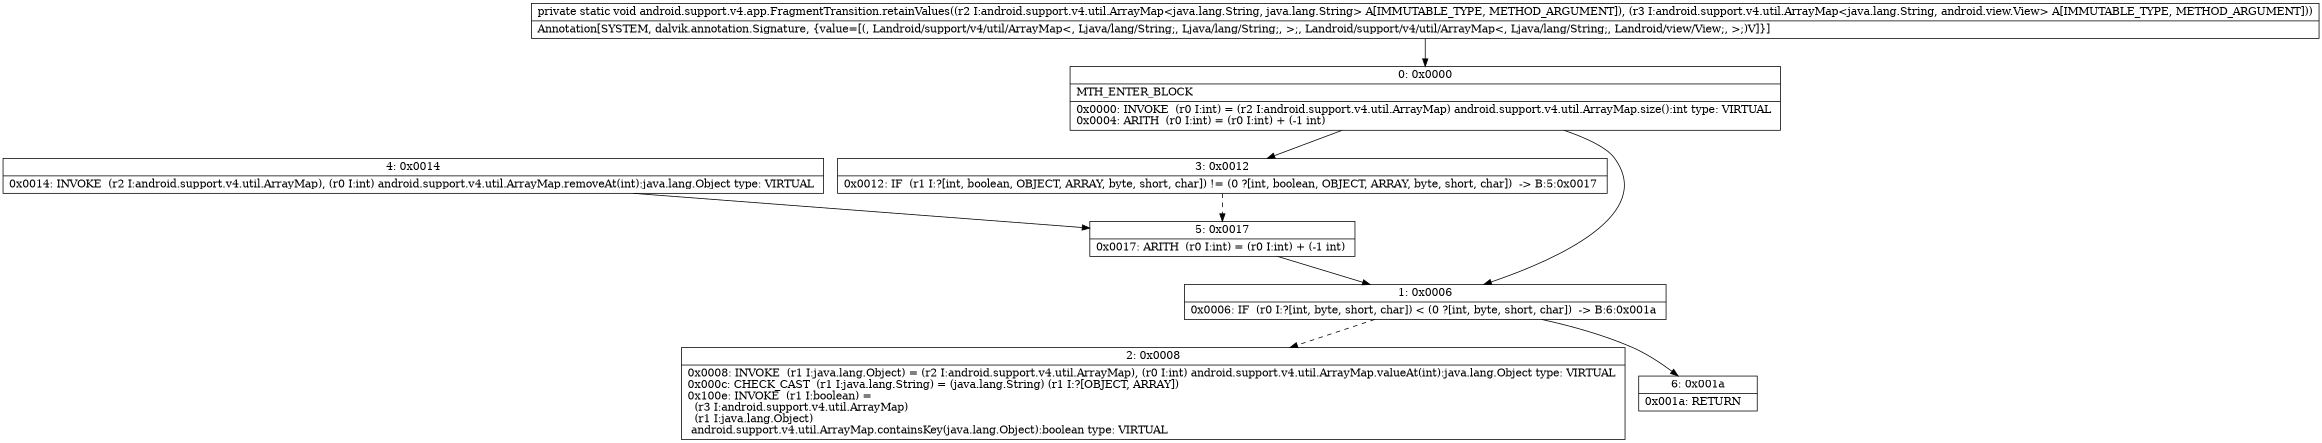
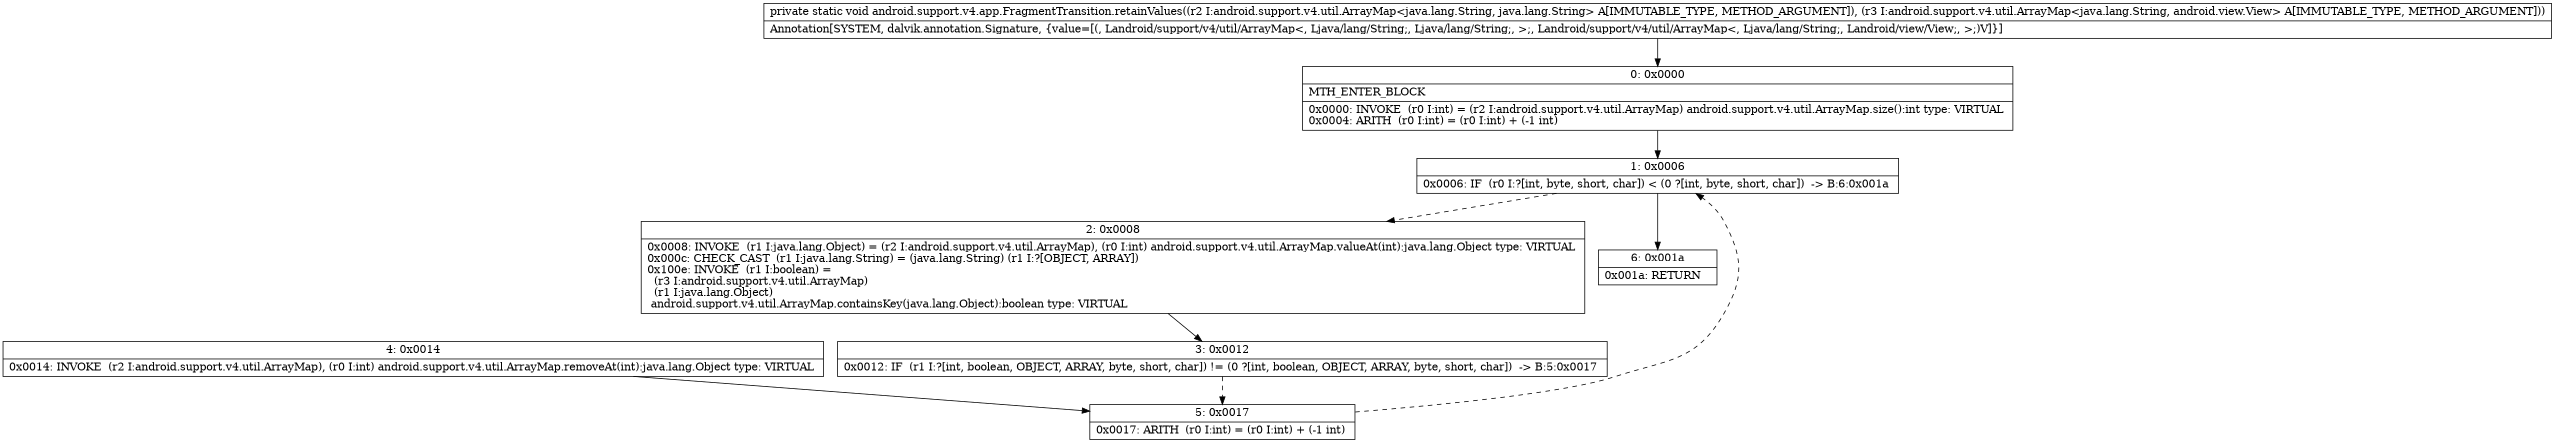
edge "0: 0x0000" -> "3: 0x0012": now "2: 0x0008" -> "3: 0x0012"
edge "5: 0x0017" -> "1: 0x0006": style solid -> dashed
